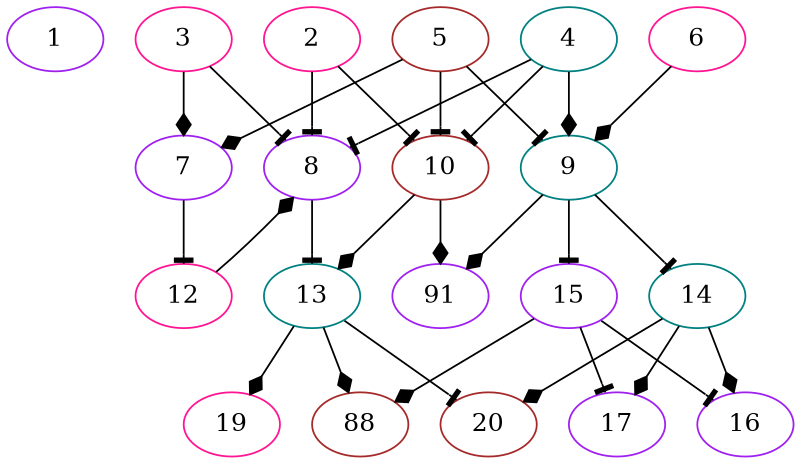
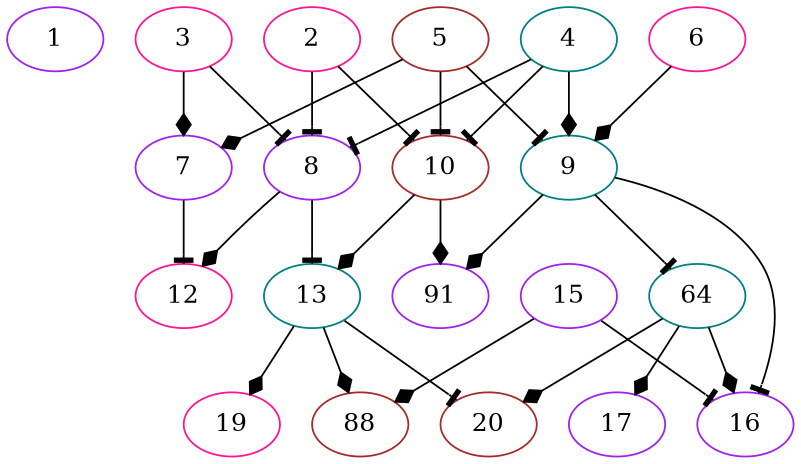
edge "9" -> "15": now "9" -> "16"
edge "12" -> "8": reversed
node "14": label "14" -> "64"
edge "15" -> "17": removed
